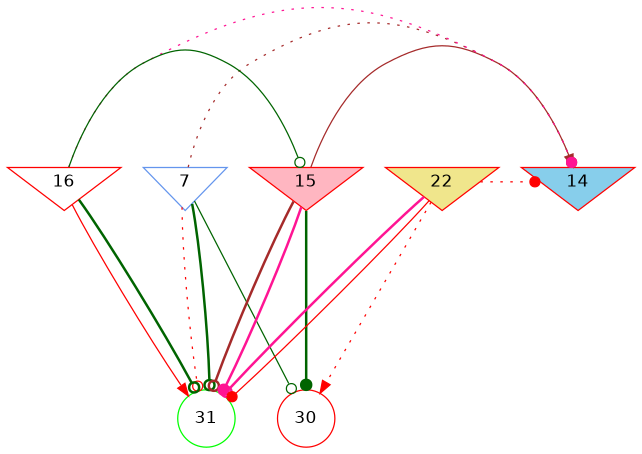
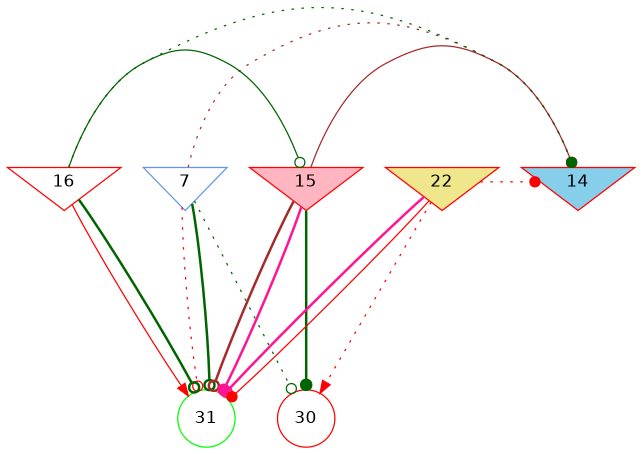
edge "16" -> "14": color deeppink -> darkgreen
edge "7" -> "14": arrowhead normal -> dot
edge "7" -> "30": style solid -> dotted
